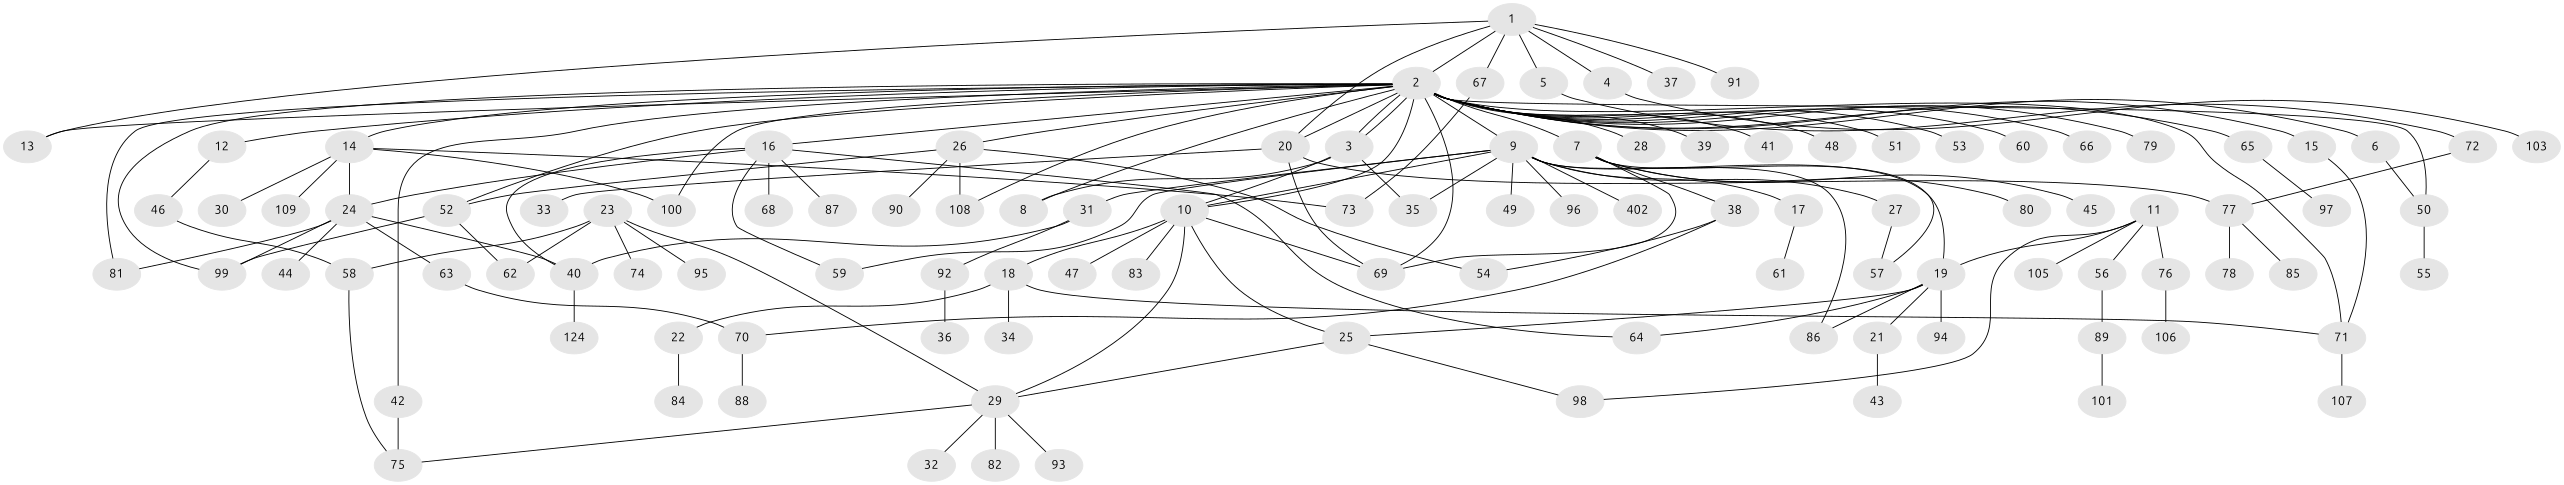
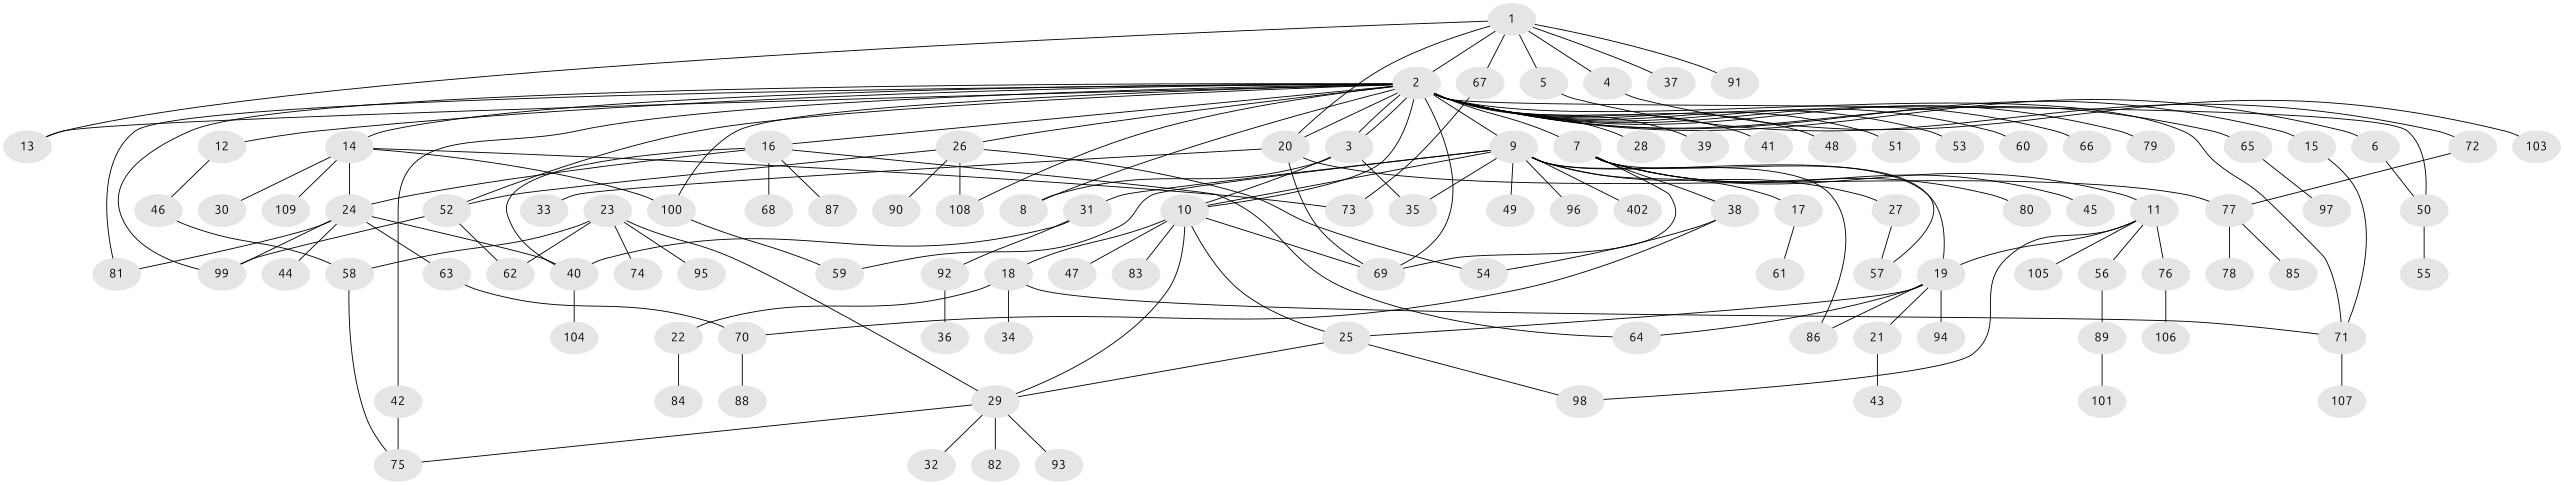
edge "7" -- "11": added
edge "16" -- "59": now "100" -- "59"
node "124": label "124" -> "104"
